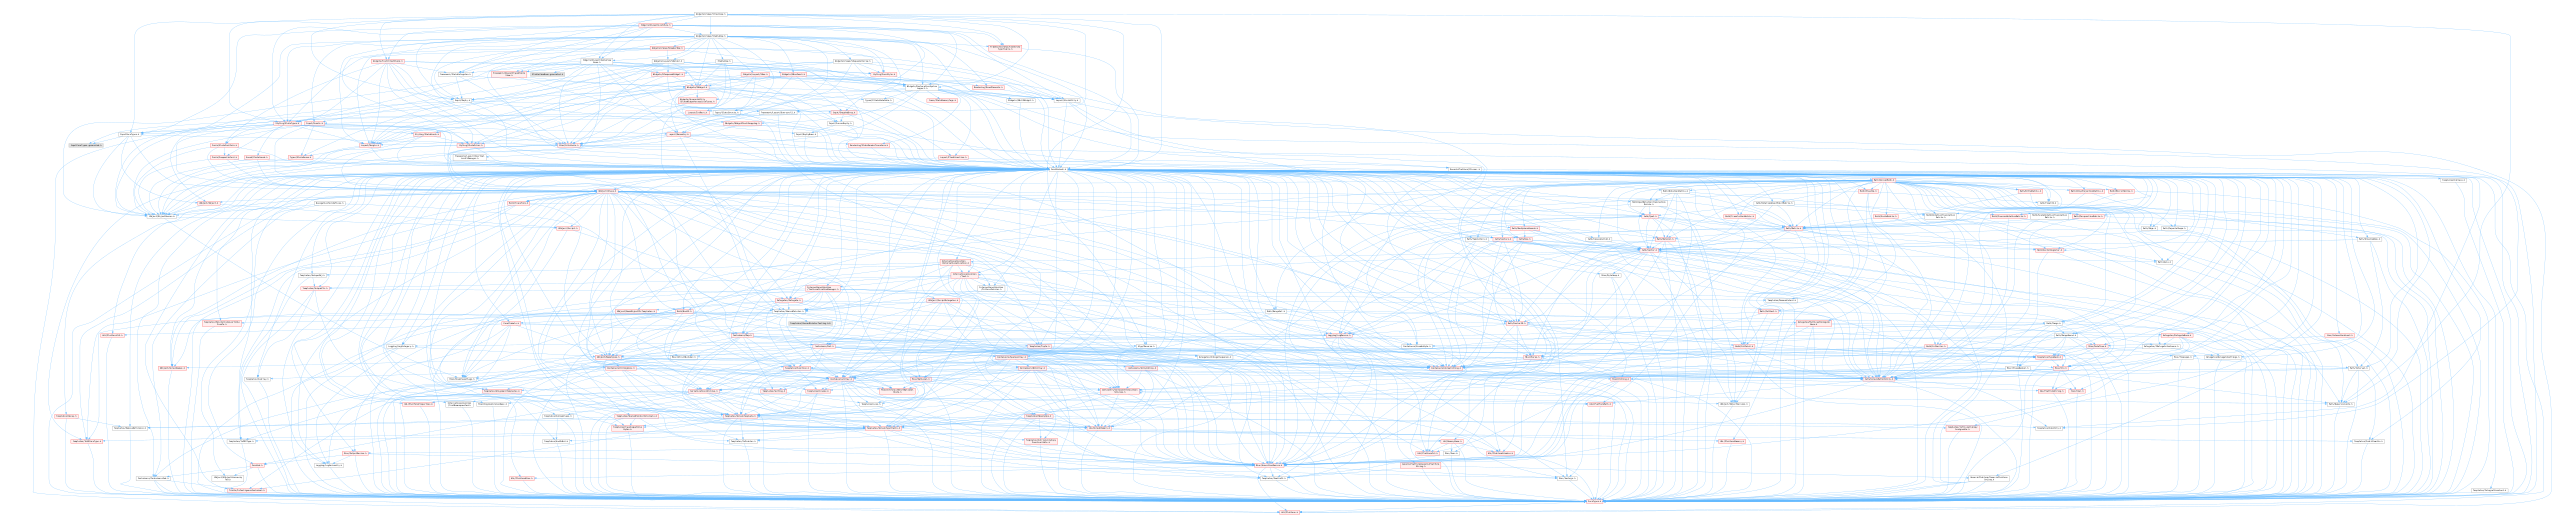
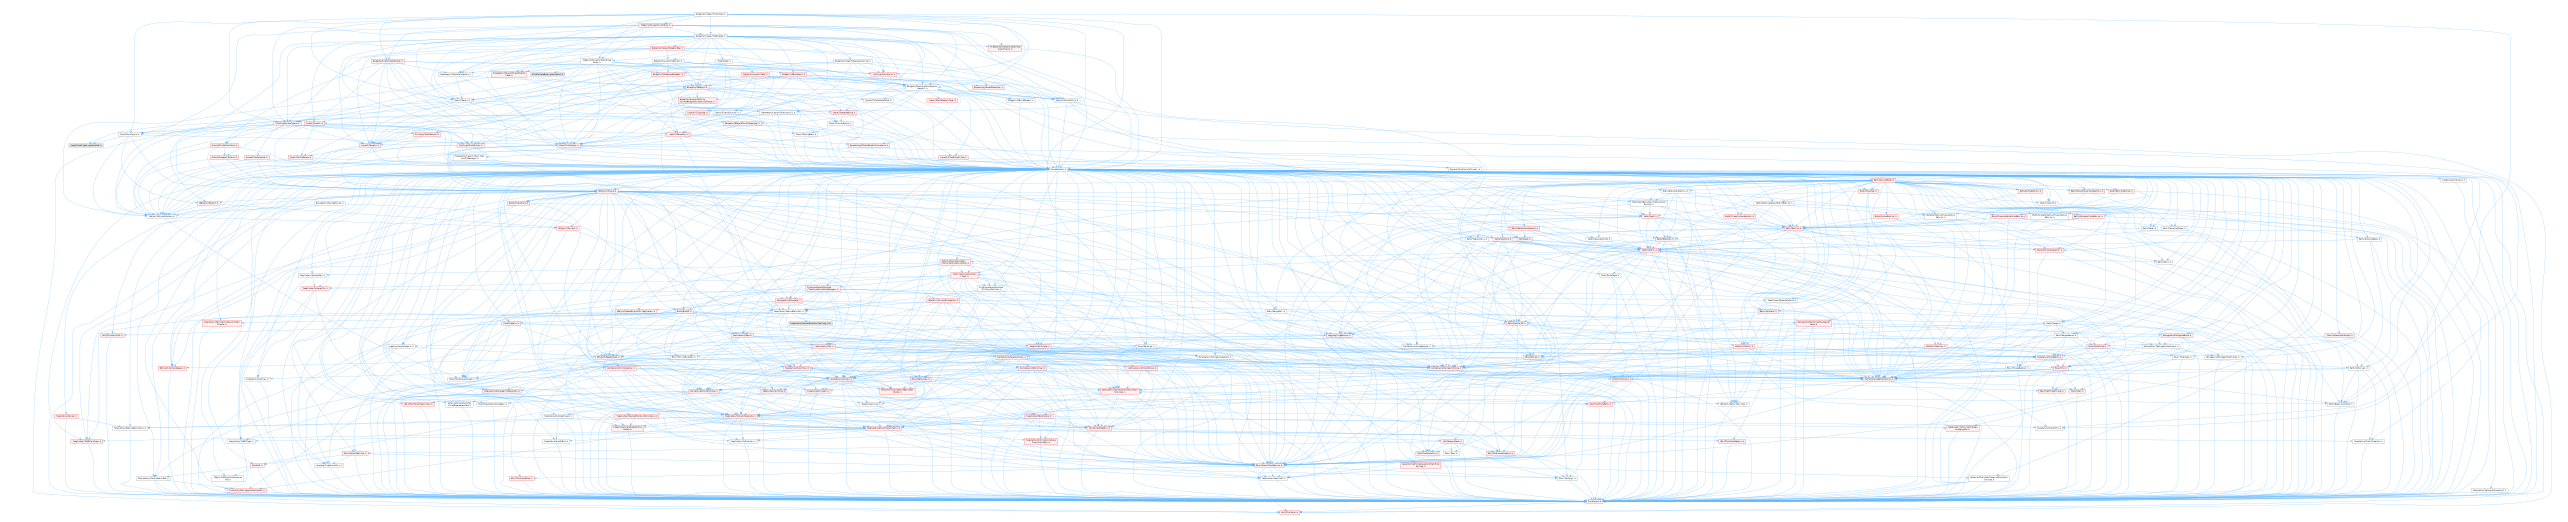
edge "Widgets/Views/STreeView.h" -> "Framework/Views/TableView TypeTraits.h": now "Widgets/Views/STreeView.h" -> "Styling/CoreStyle.h"
node "Layout/IntRect.h": label "Layout/IntRect.h" -> "Layout/Clipping.h"
